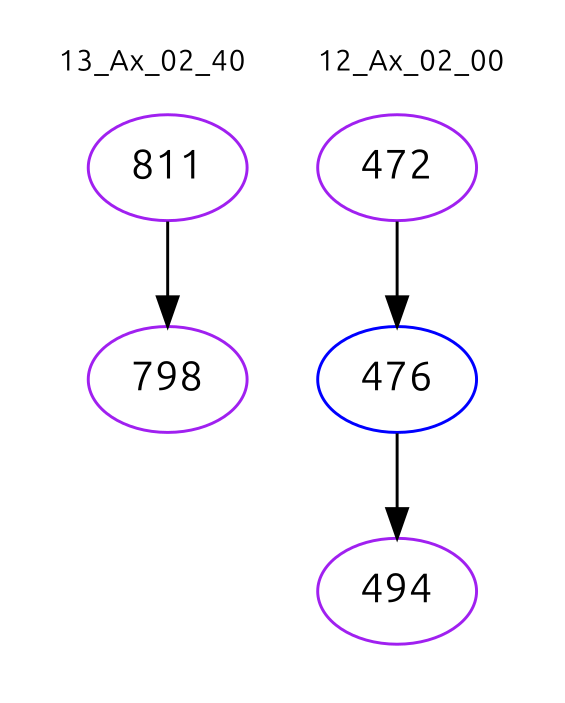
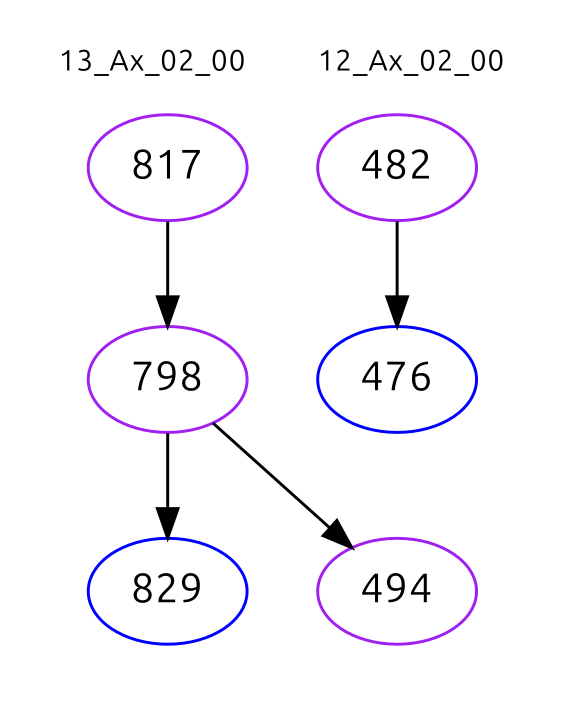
cluster "13_Ax_02_40": label "13_Ax_02_40" -> "13_Ax_02_00"
node "811": label "811" -> "817"
node "472": label "472" -> "482"
edge "476" -> "494": now "798" -> "494"
node "829": added
